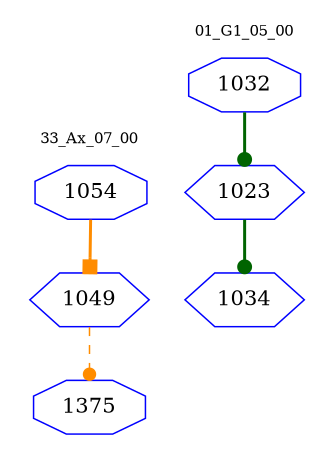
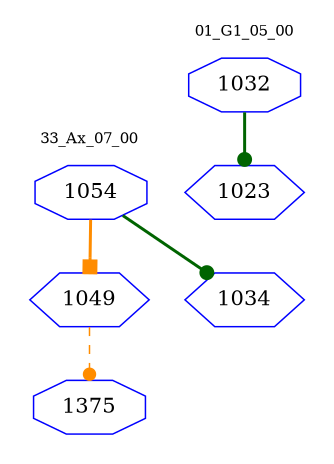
edge "1023" -> "1034": now "1054" -> "1034"
